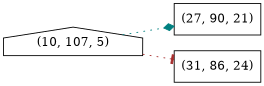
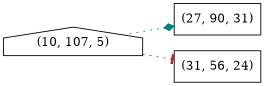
node "(27, 90, 21)": label "(27, 90, 21)" -> "(27, 90, 31)"
node "(31, 86, 24)": label "(31, 86, 24)" -> "(31, 56, 24)"
